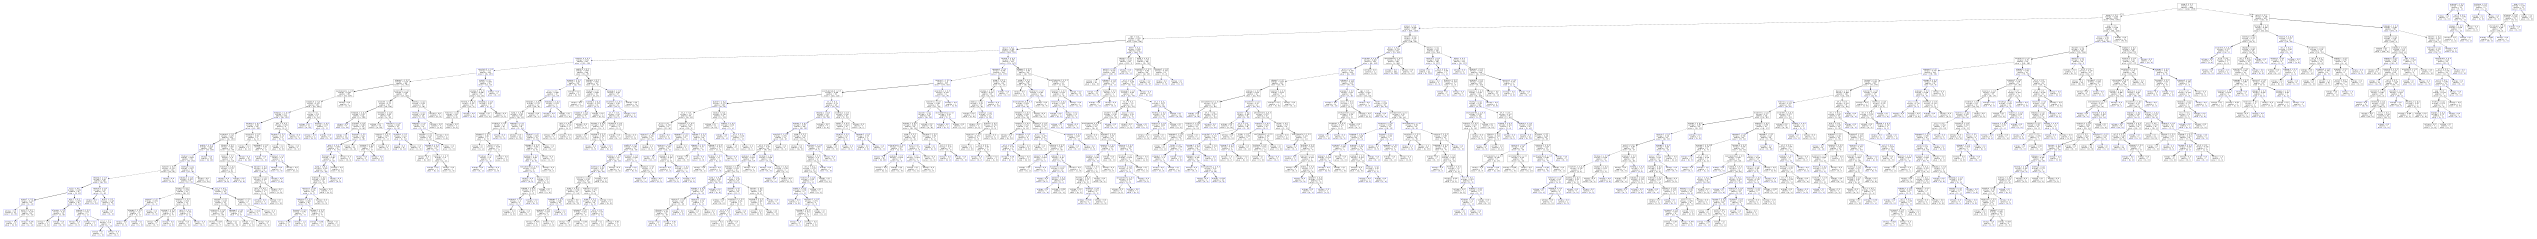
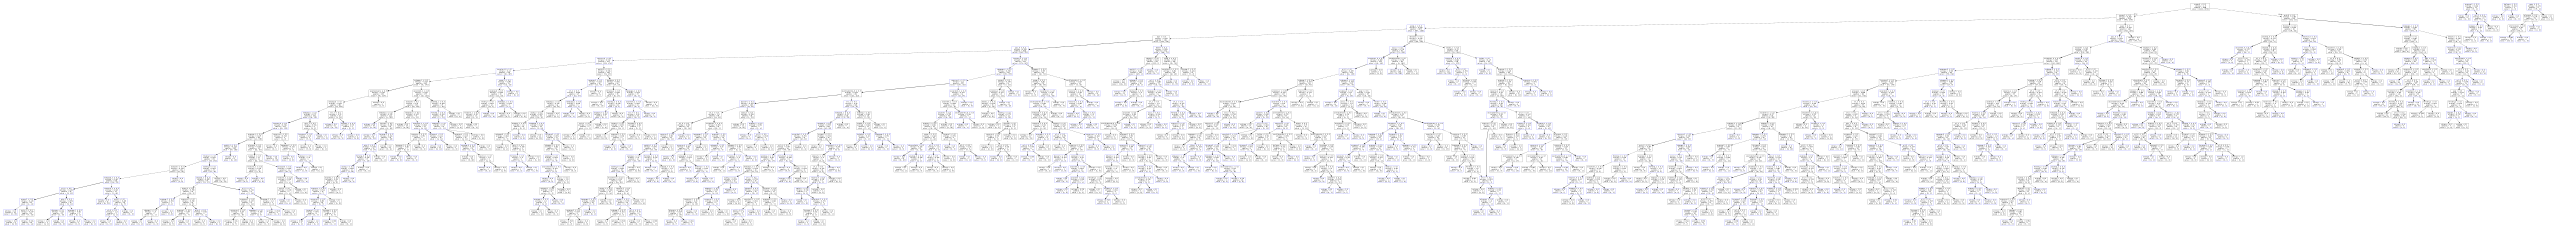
edge "acumneg_3 <= 0.5 entropy = 0.811 samples = 4 value = [3, 1]" -> "url_0 <= 0.5 entropy = 1.0 samples = 2 value = [1, 1]": now "quiz_1 <= 0.5 entropy = 0.469 samples = 10 value = [1, 9]" -> "url_0 <= 0.5 entropy = 1.0 samples = 2 value = [1, 1]"
